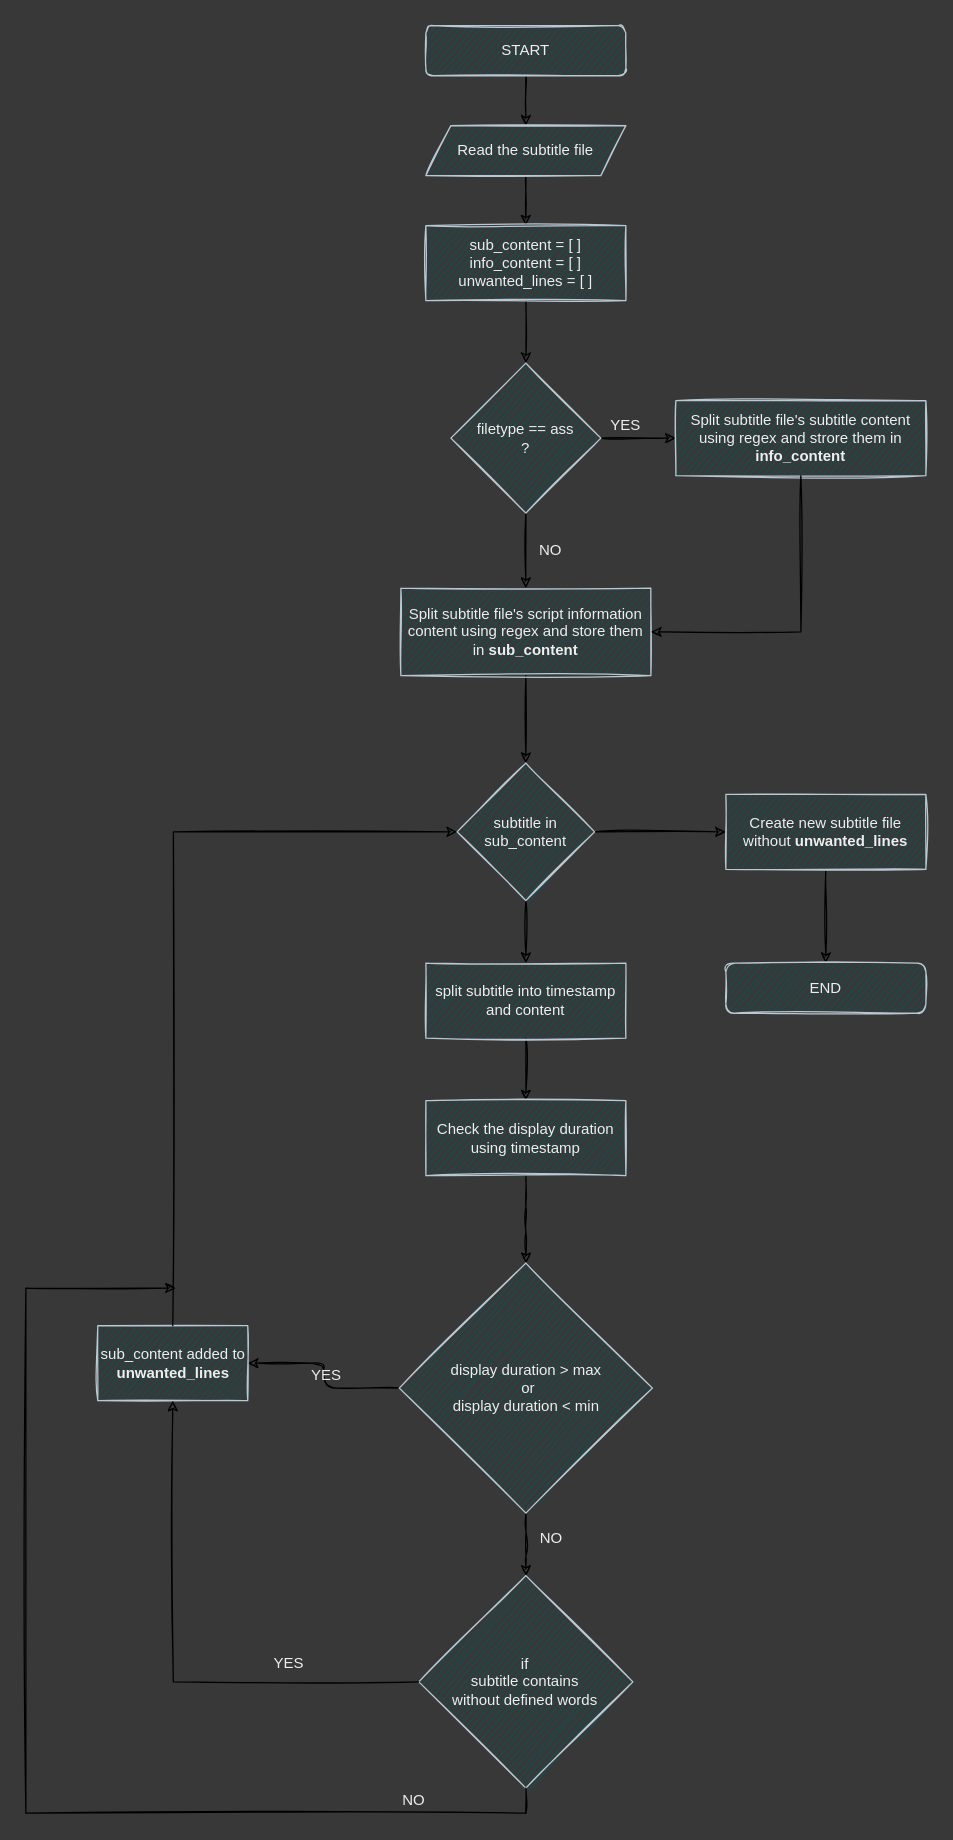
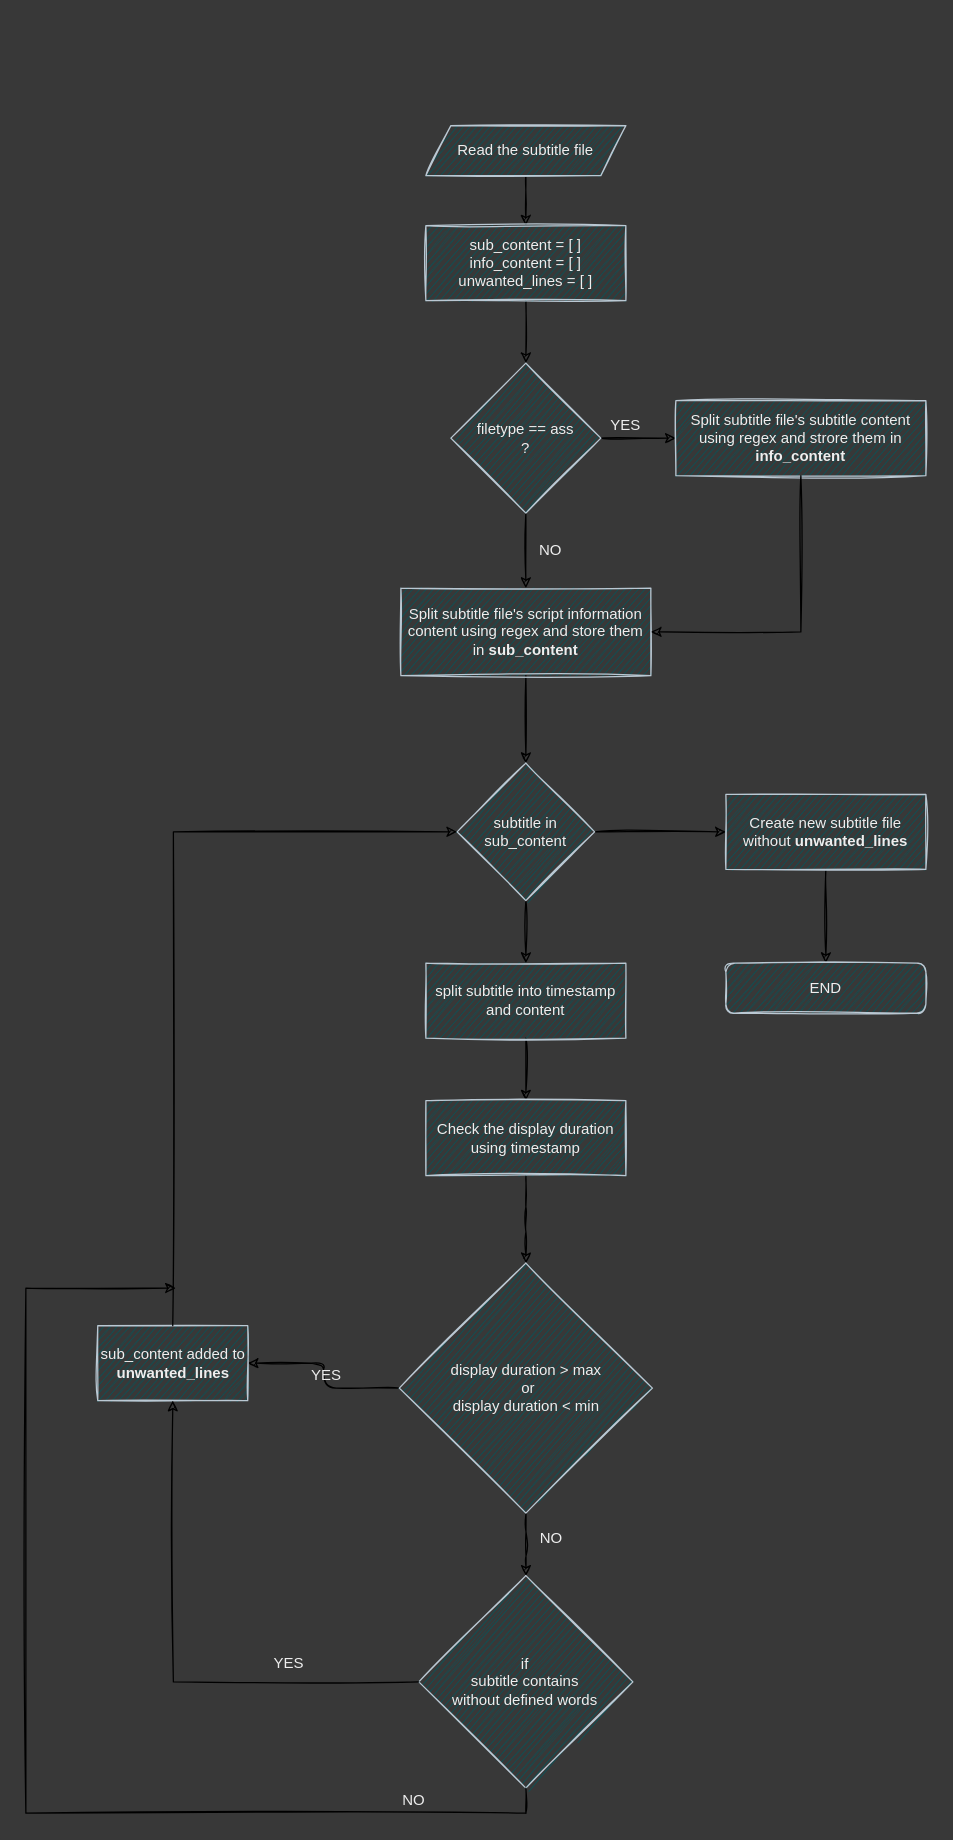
node "START": removed
edge "START" -> "Read the subtitle file": removed
